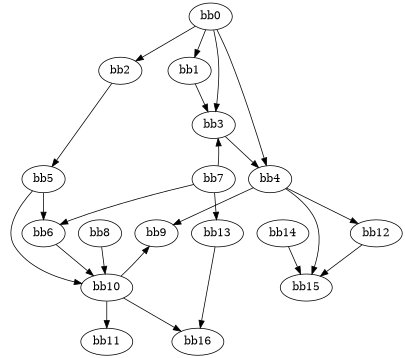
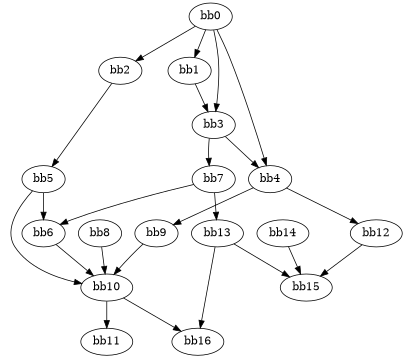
edge "bb7" -> "bb3": reversed
edge "bb4" -> "bb15": now "bb13" -> "bb15"
edge "bb10" -> "bb9": reversed
